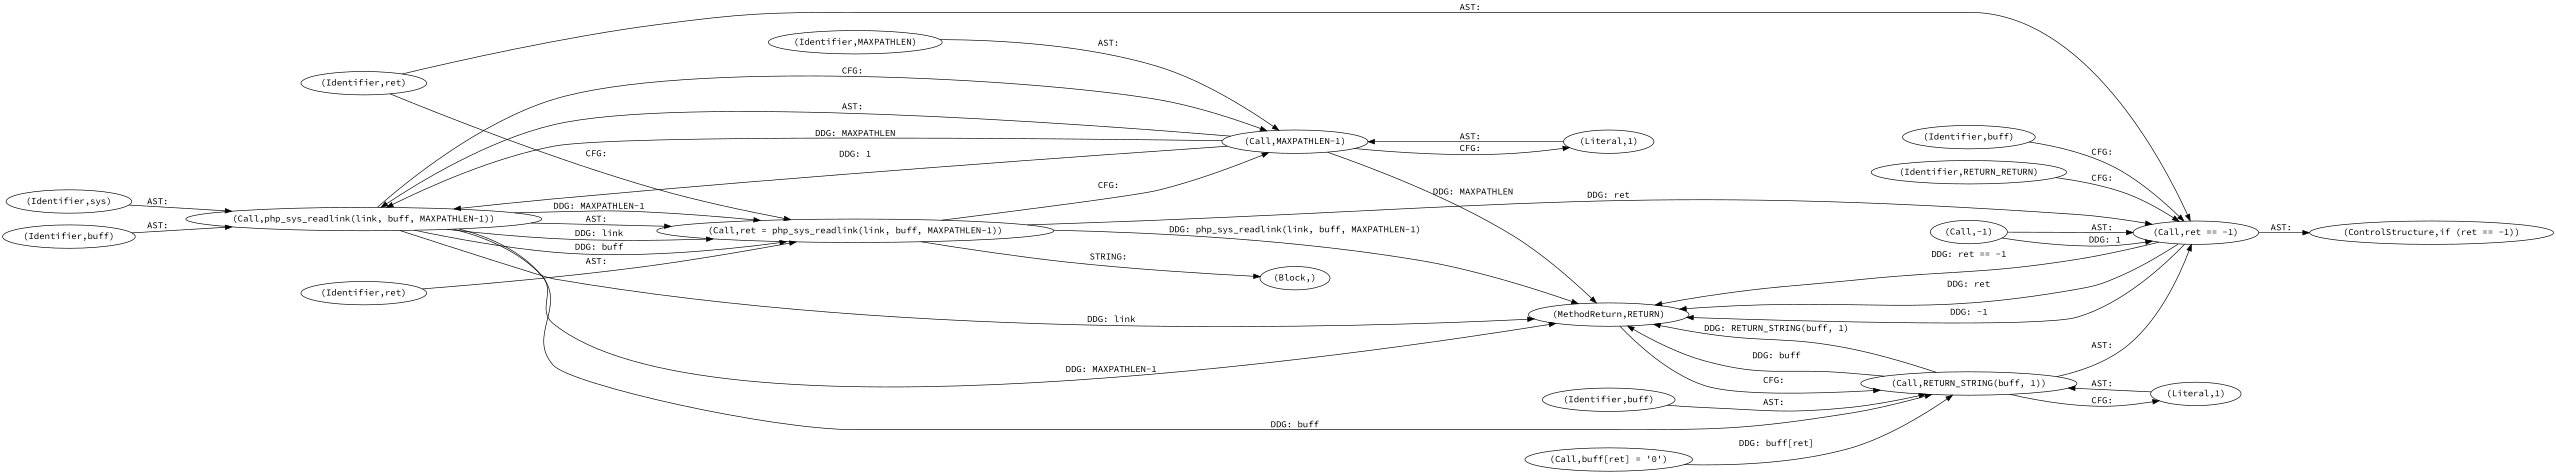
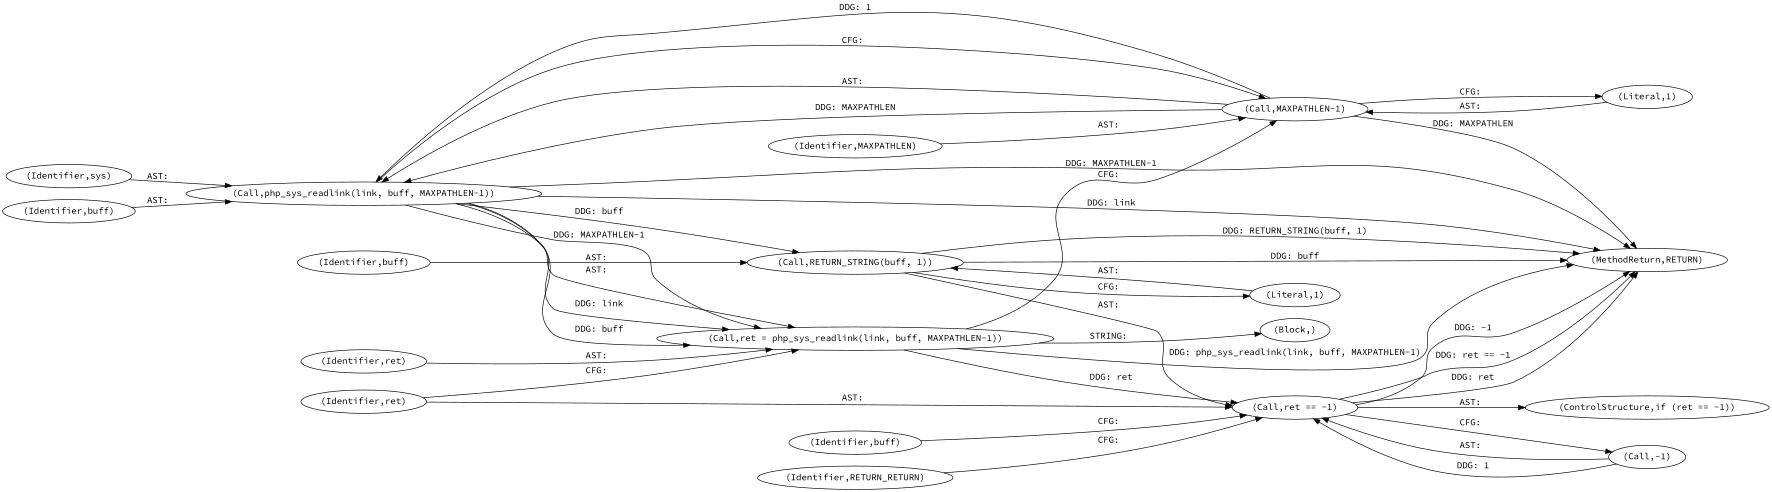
edge "(MethodReturn,RETURN)" -> "(Call,RETURN_STRING(buff, 1))": removed, label "CFG:"
edge "(Call,ret == -1)" -> "(Call,-1)": added, label "CFG:"
node "(Call,buff[ret] = '0')": removed
